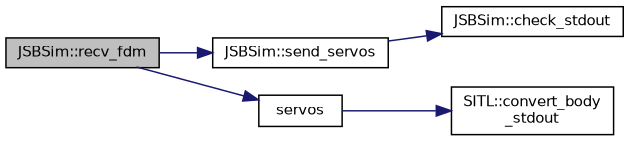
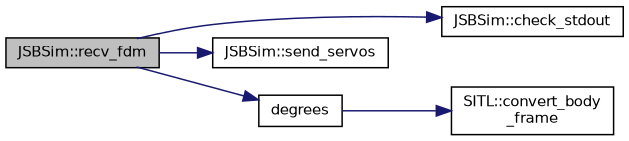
edge "JSBSim::send_servos" -> "JSBSim::check_stdout": now "JSBSim::recv_fdm" -> "JSBSim::check_stdout"
node "servos": label "servos" -> "degrees"
node "SITL::convert_body _stdout": label "SITL::convert_body _stdout" -> "SITL::convert_body _frame"
